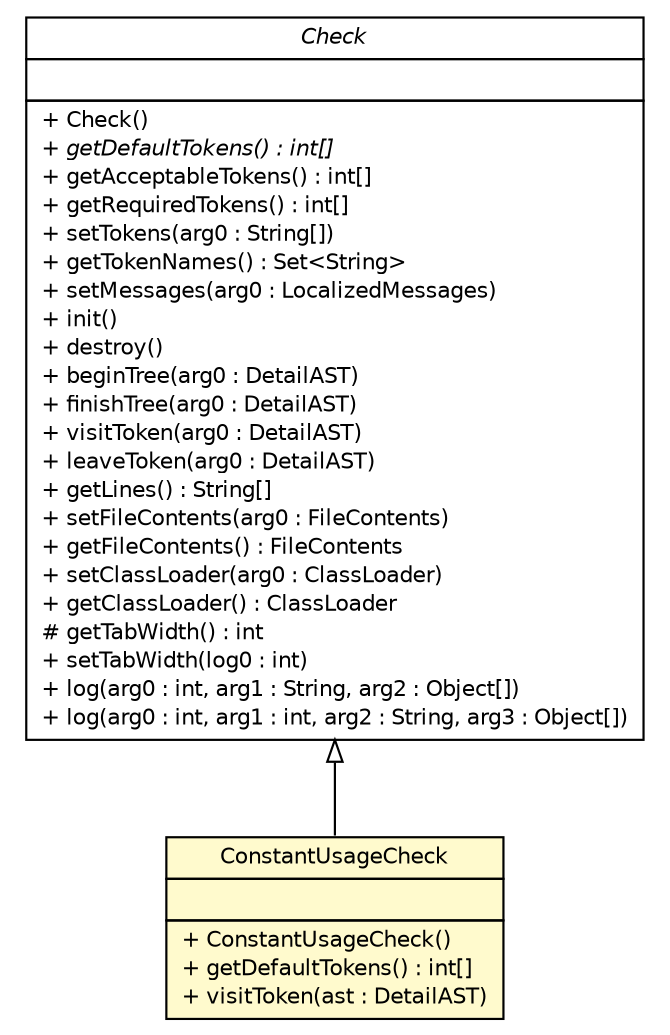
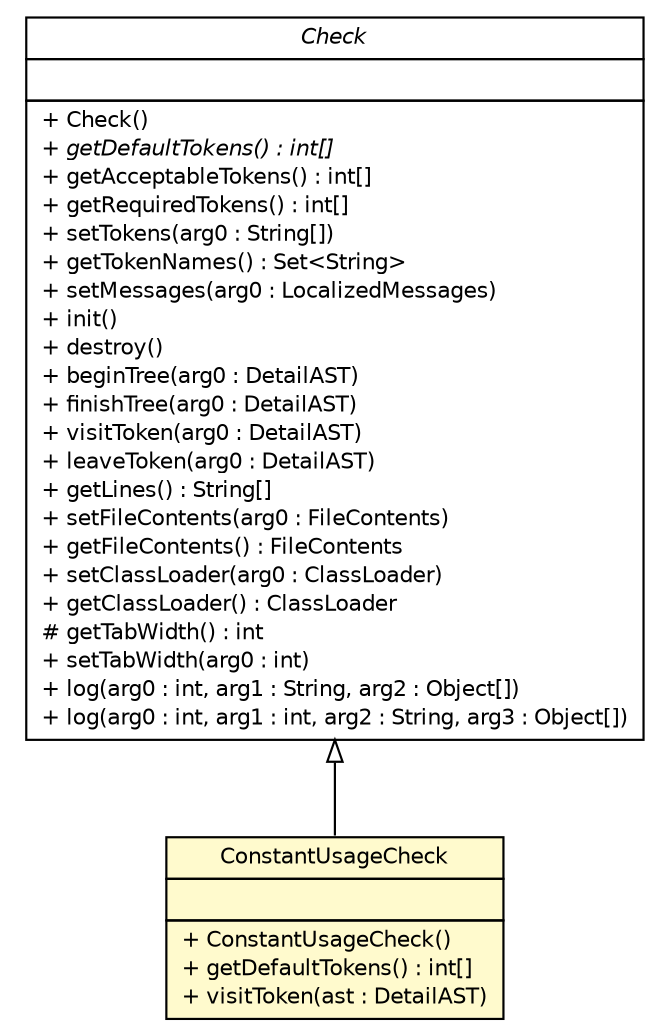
node "Check": text "+ setTabWidth(log0 : int)" -> "+ setTabWidth(arg0 : int)"
